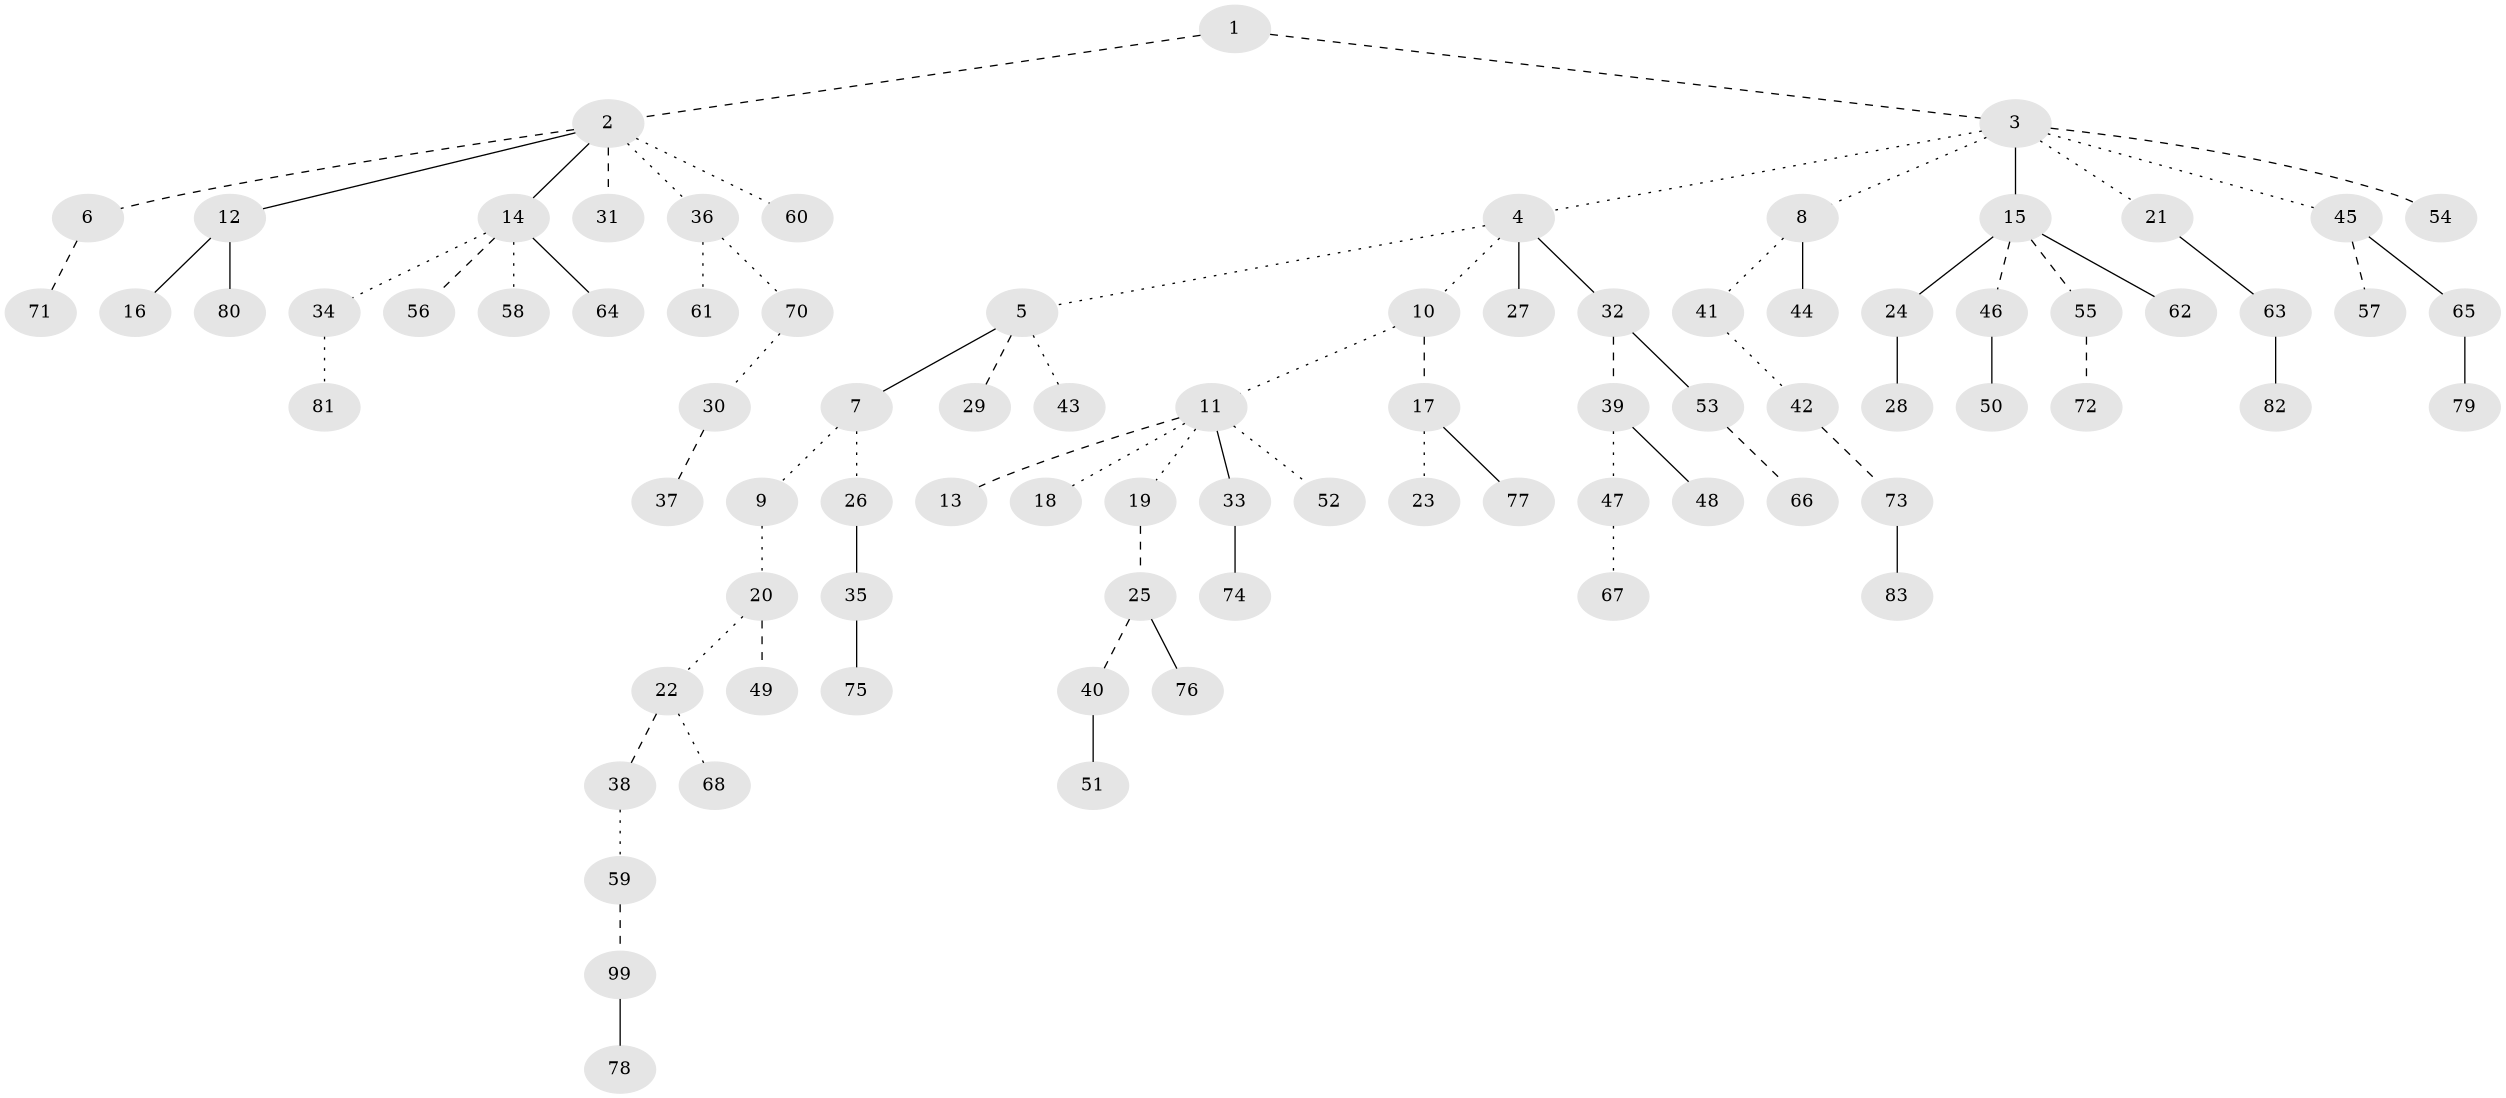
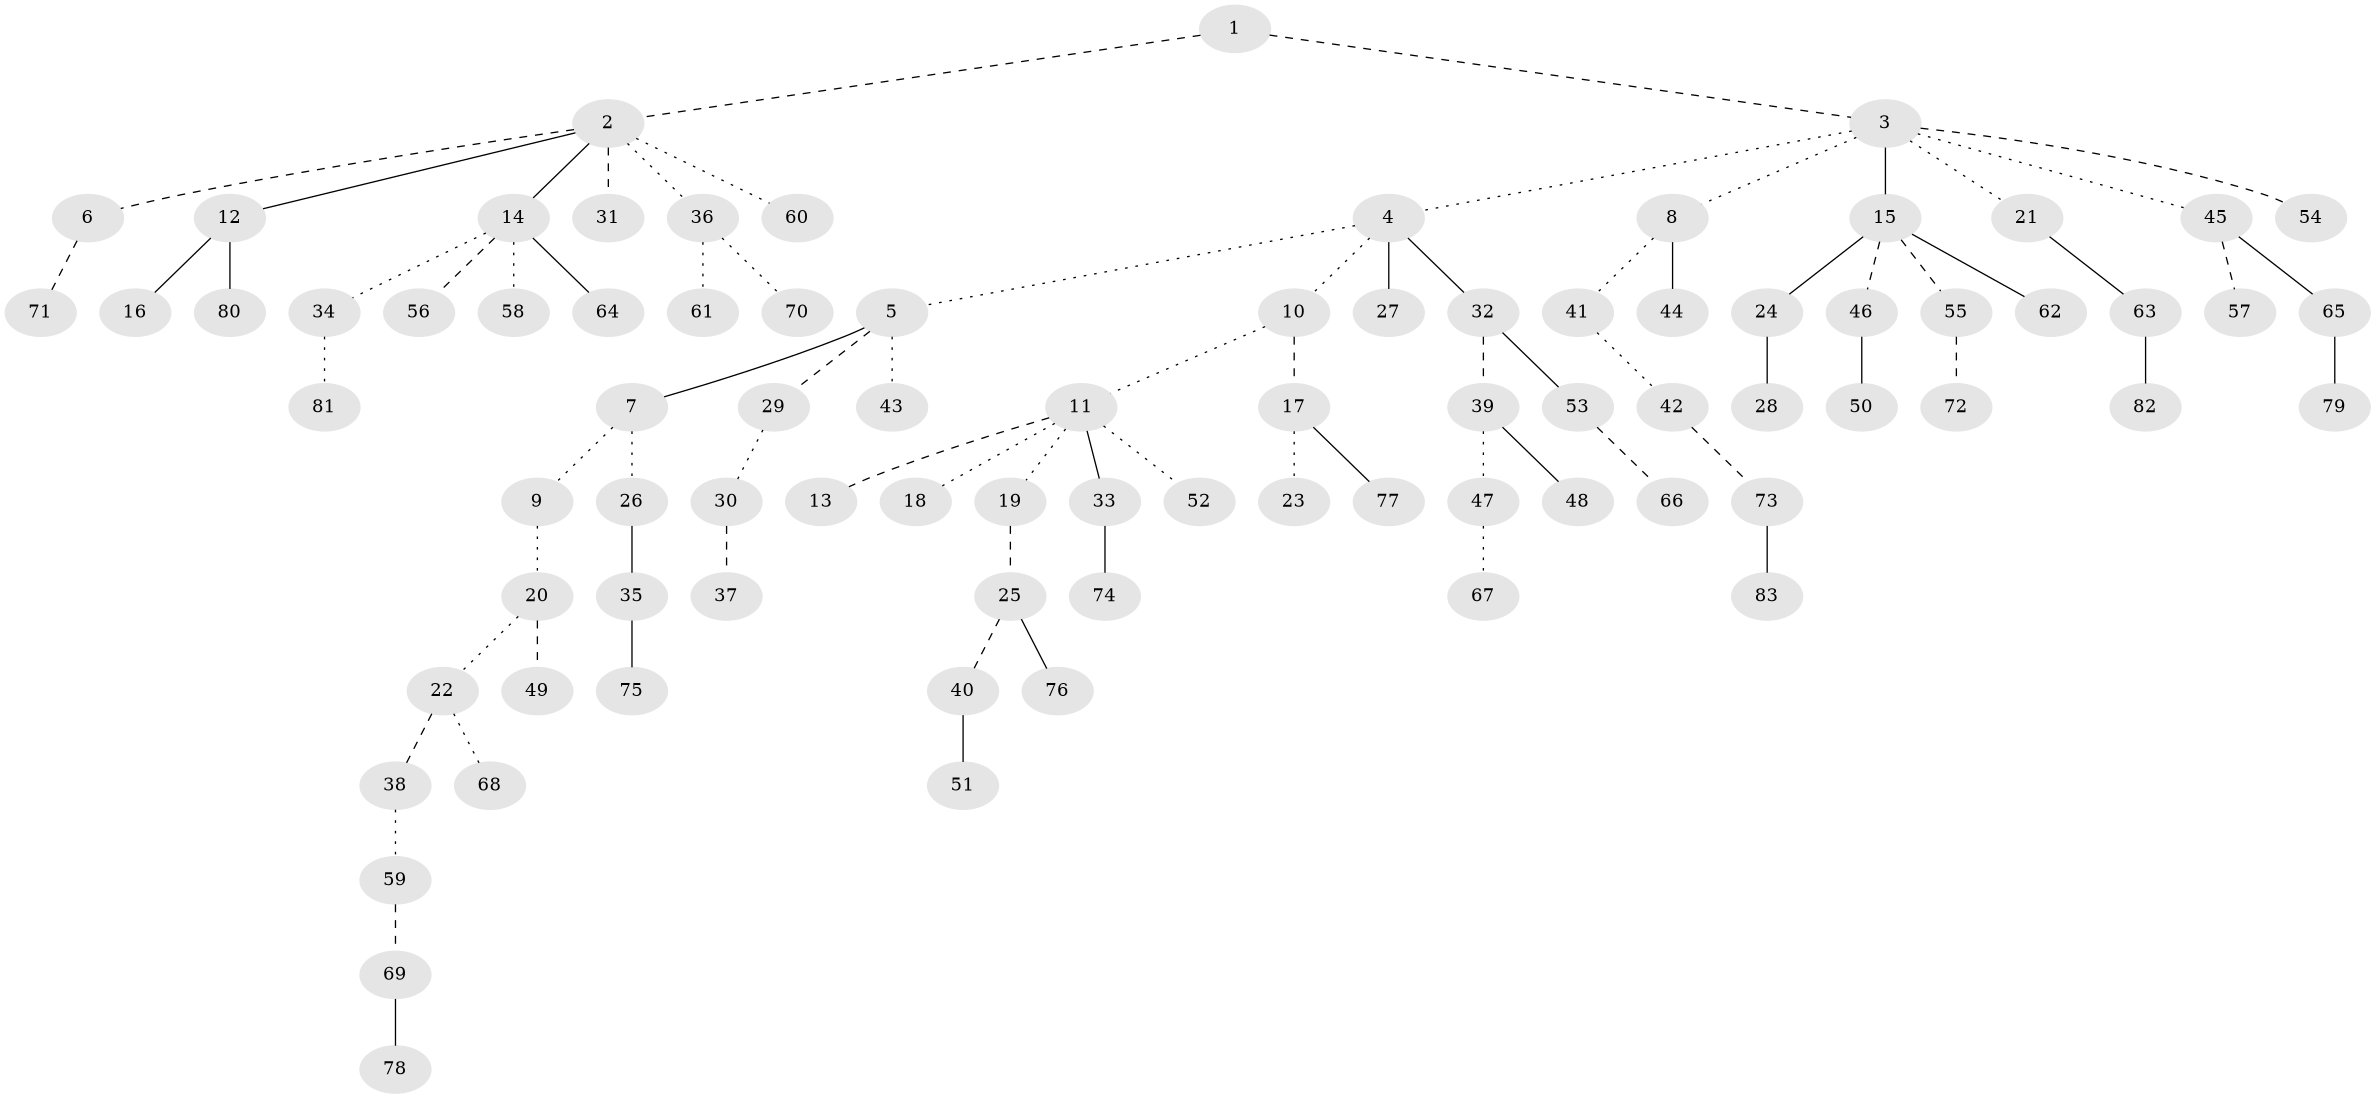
edge "70" -- "30": now "29" -- "30"
node "99": label "99" -> "69"
